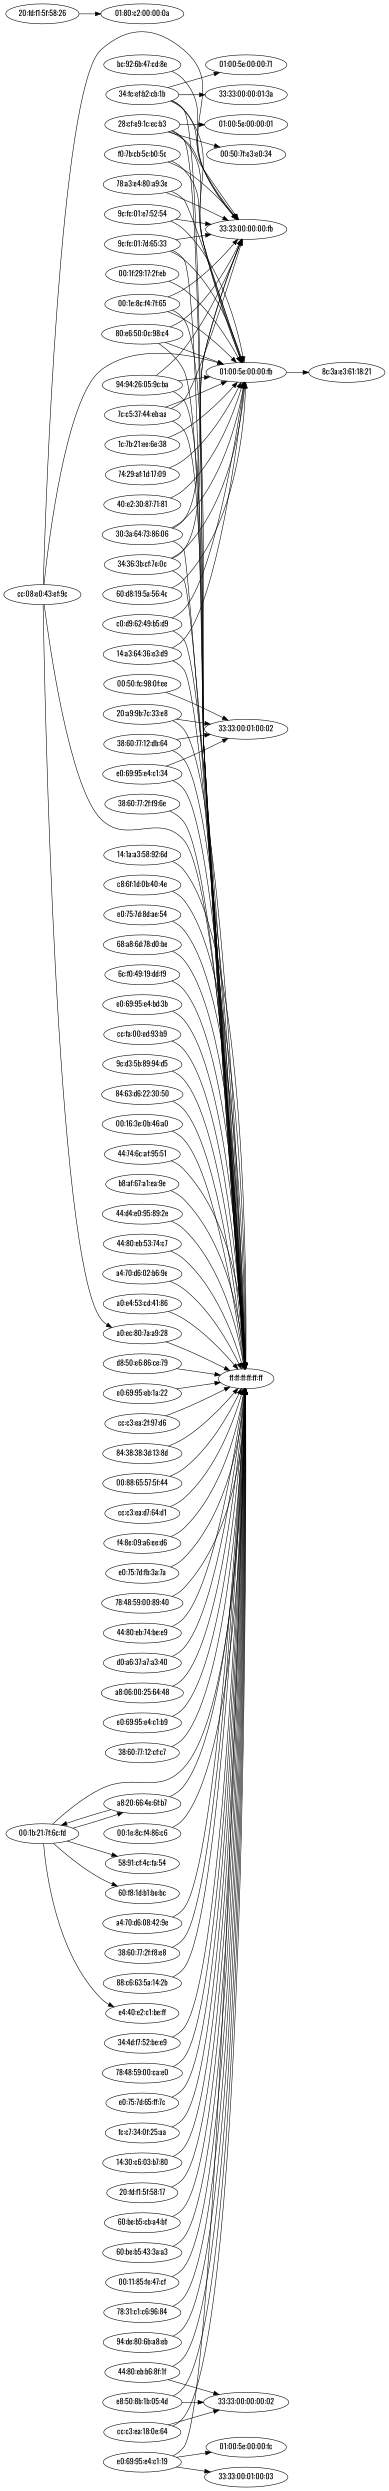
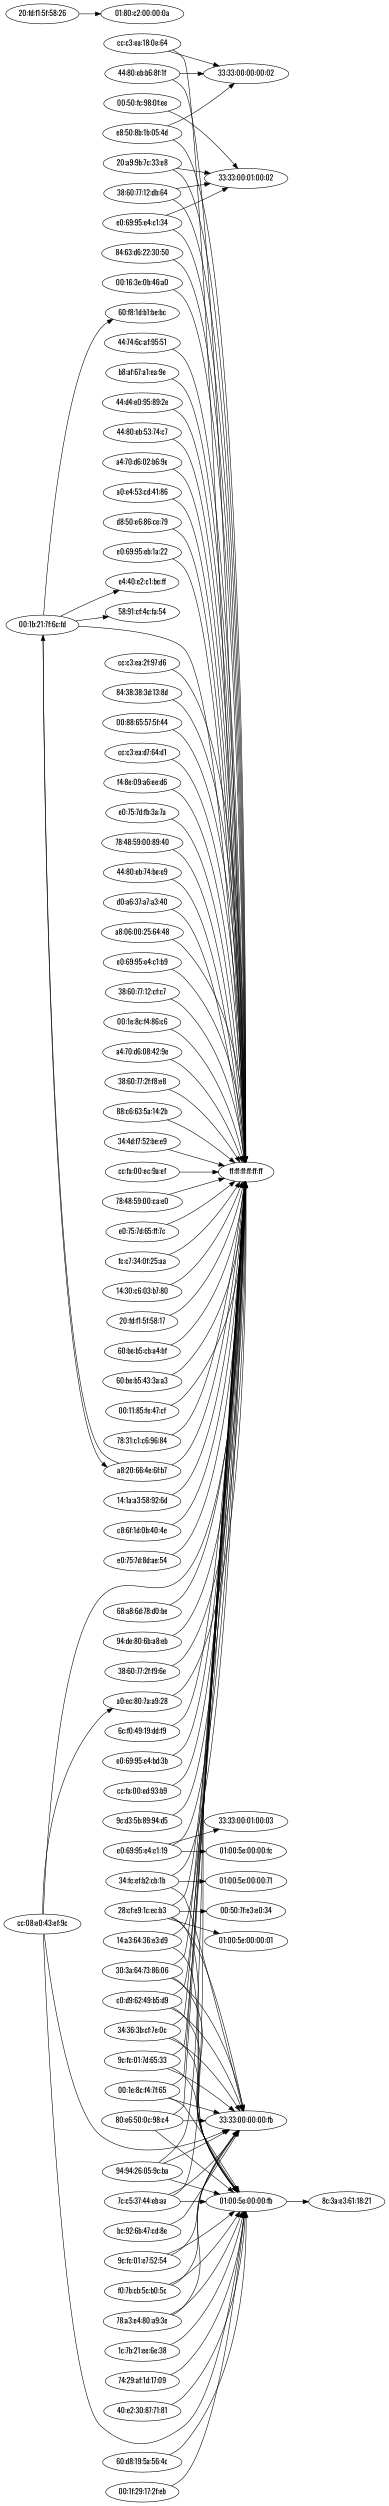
node "33:33:00:00:01:3a": removed
edge "34:fc:ef:b2:cb:1b" -> "01:00:5e:00:00:fb": removed
node "cc:fa:00:ec:9a:ef": added
edge "c0:d9:62:49:b5:d9" -> "33:33:00:00:00:fb": added
